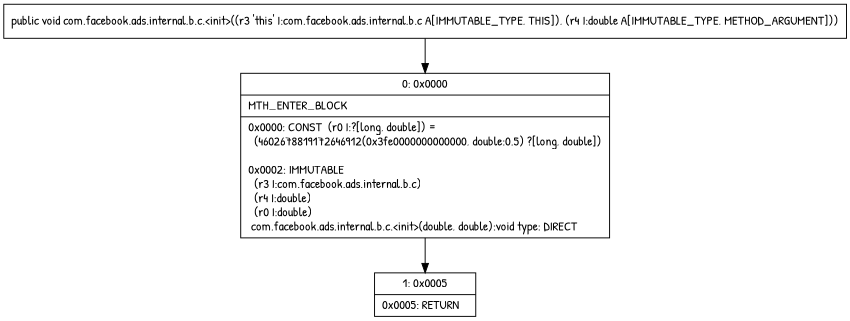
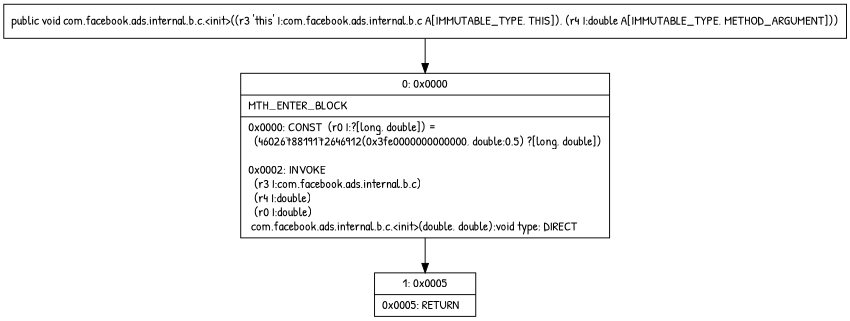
node "0: 0x0000": text "0x0002: IMMUTABLE" -> "0x0002: INVOKE"
